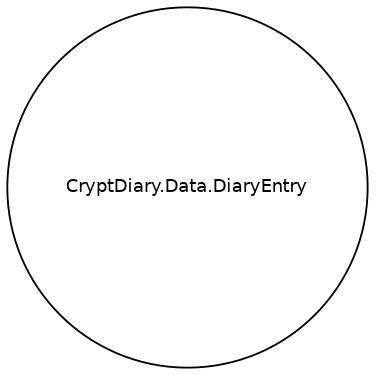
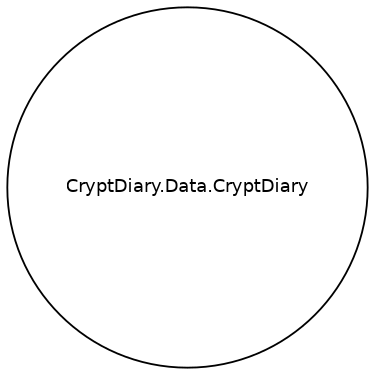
node "CryptDiary.Data.DiaryEntry": label "CryptDiary.Data.DiaryEntry" -> "CryptDiary.Data.CryptDiary"
